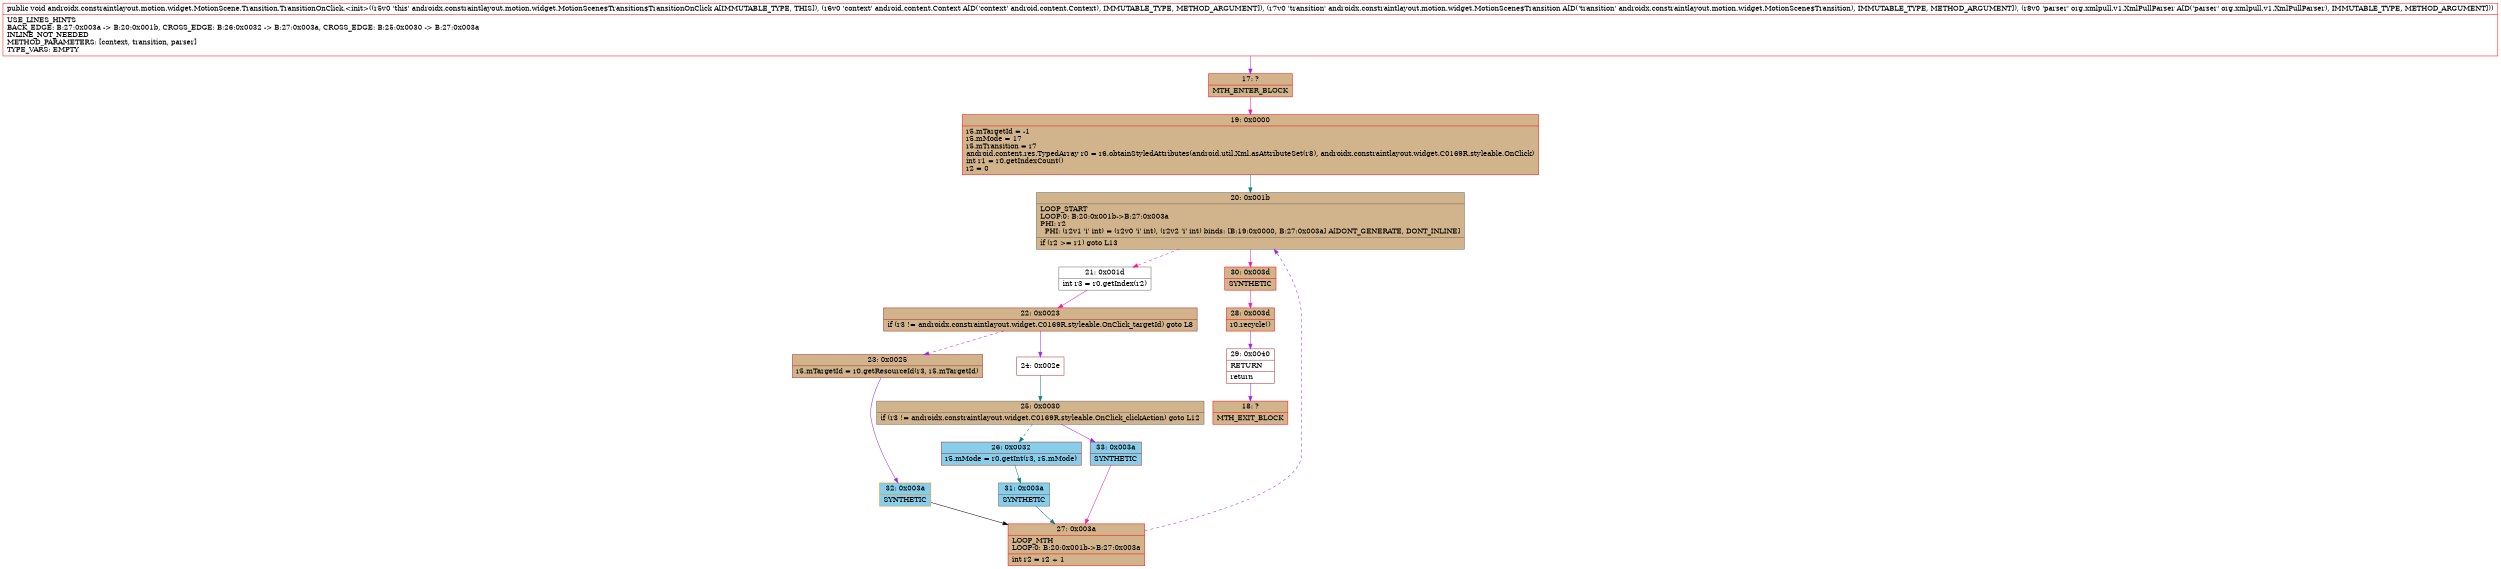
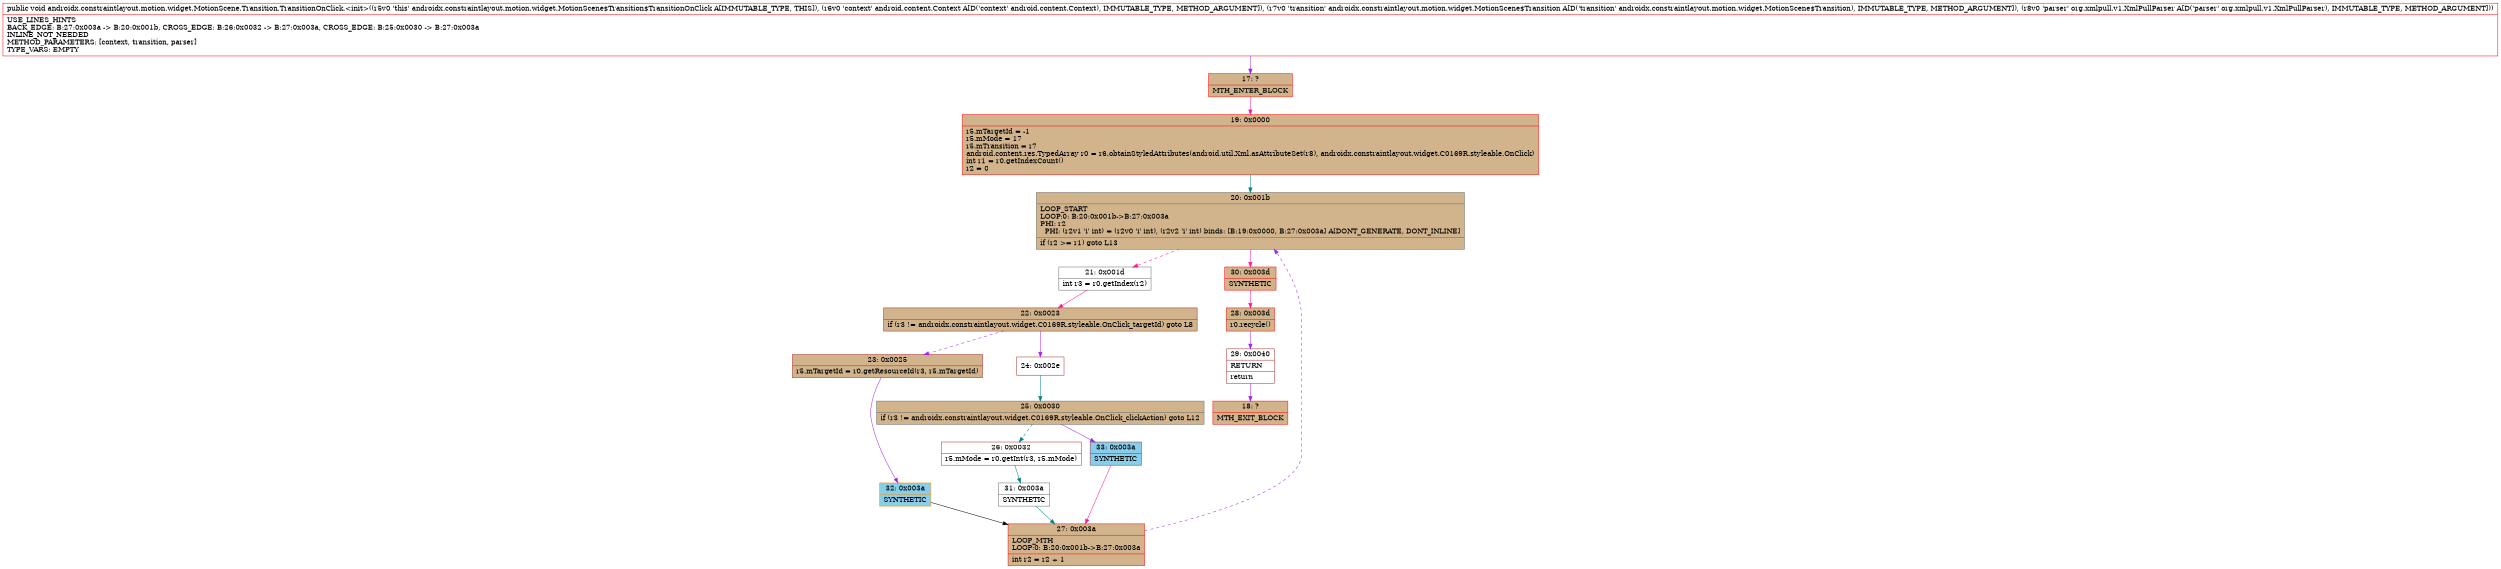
node "26: 0x0032": fillcolor skyblue -> white
node "31: 0x003a": fillcolor skyblue -> white
